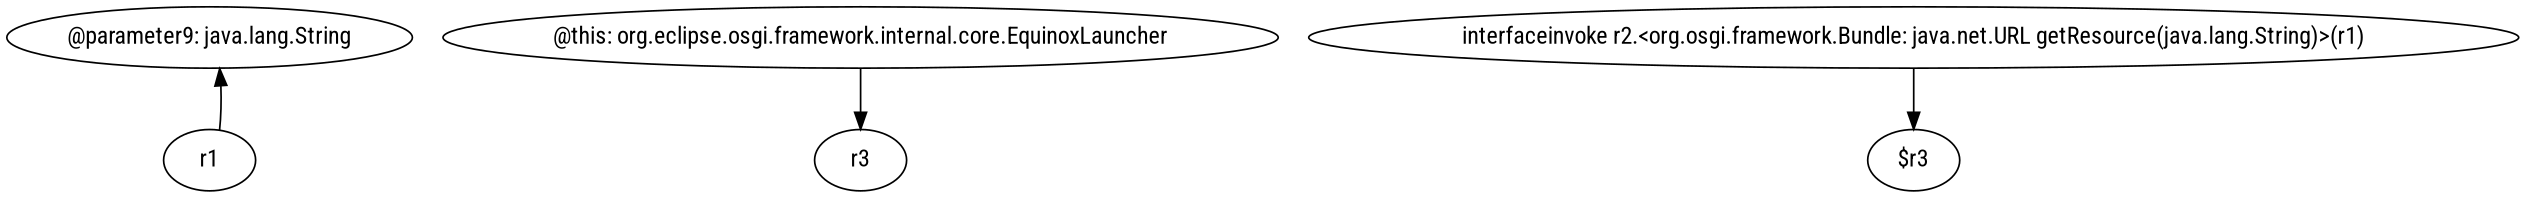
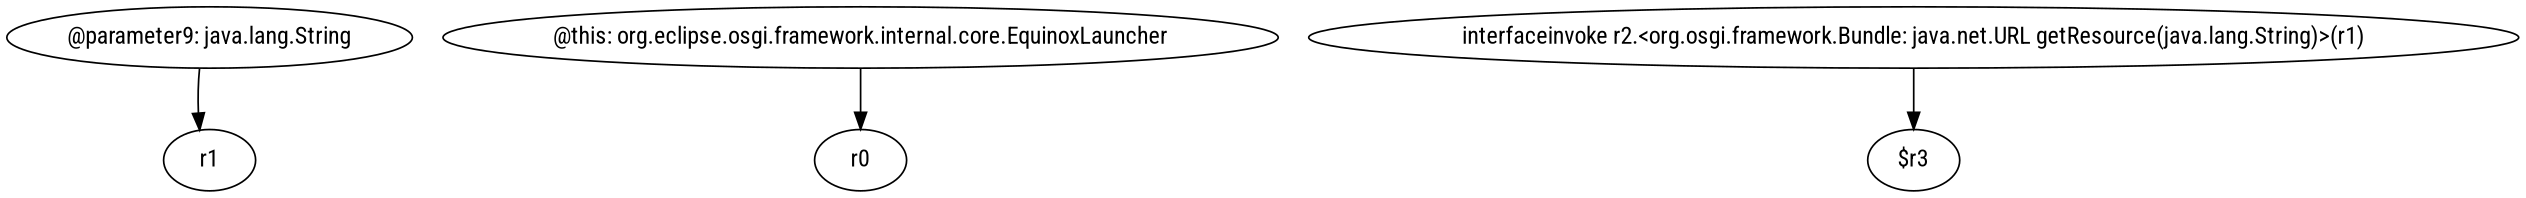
edge "r1" -> "@parameter9: java.lang.String": reversed
node "r3": label "r3" -> "r0"
